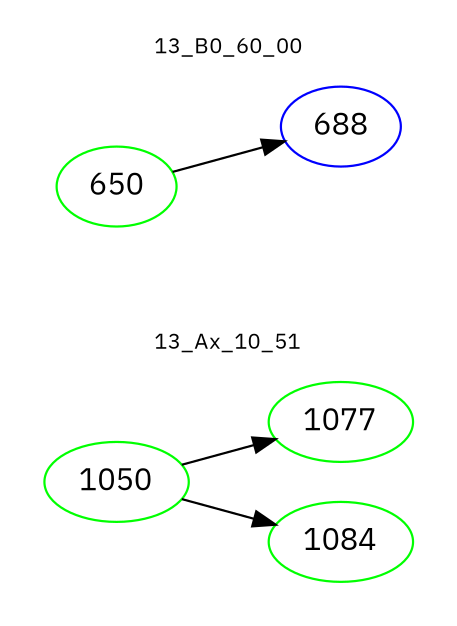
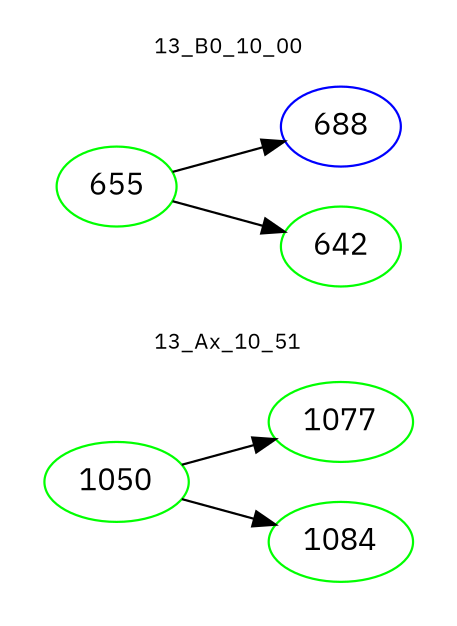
cluster "13_B0_60_00": label "13_B0_60_00" -> "13_B0_10_00"
node "650": label "650" -> "655"
node "642": added
